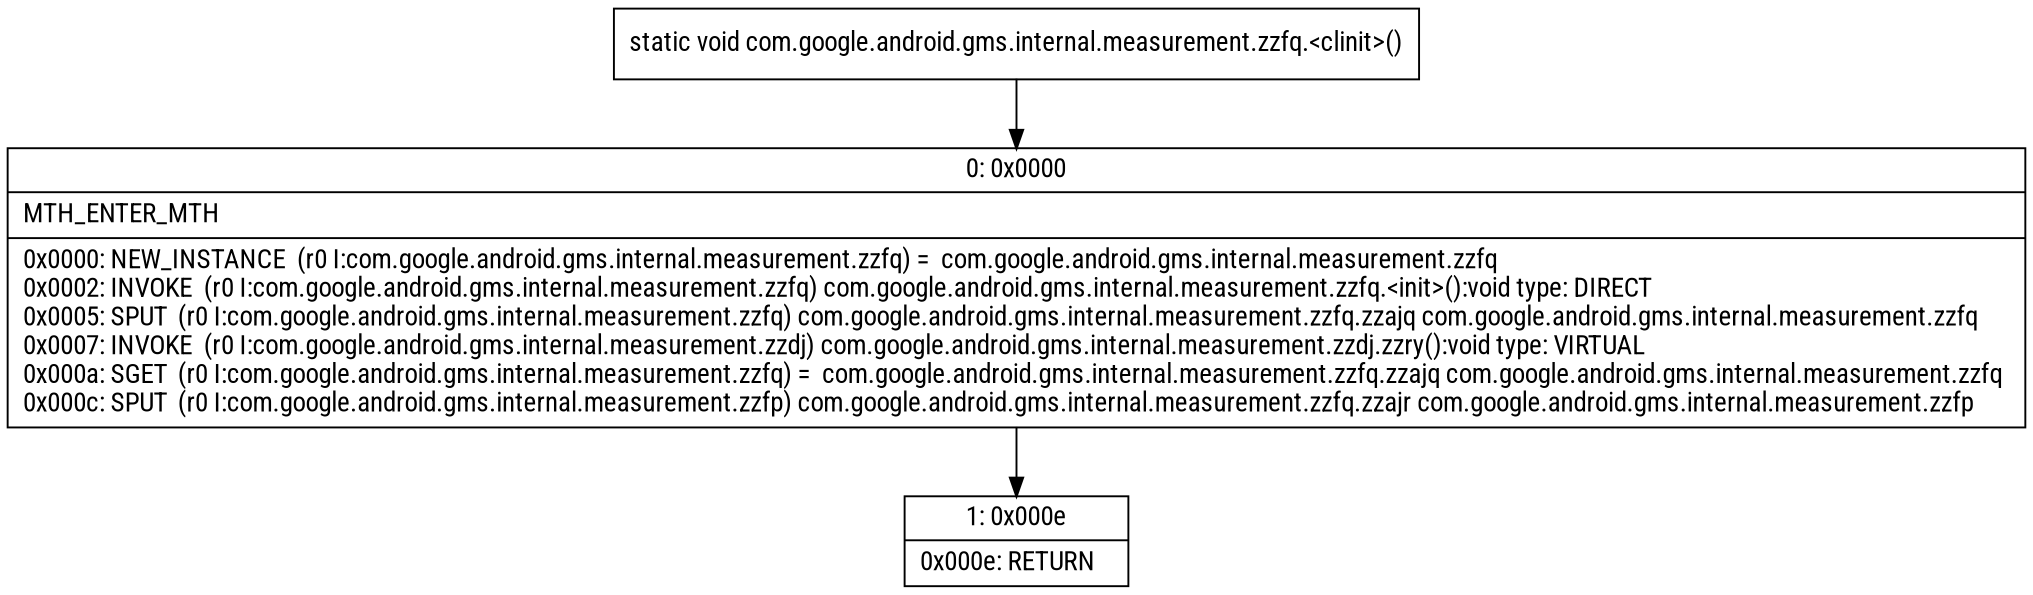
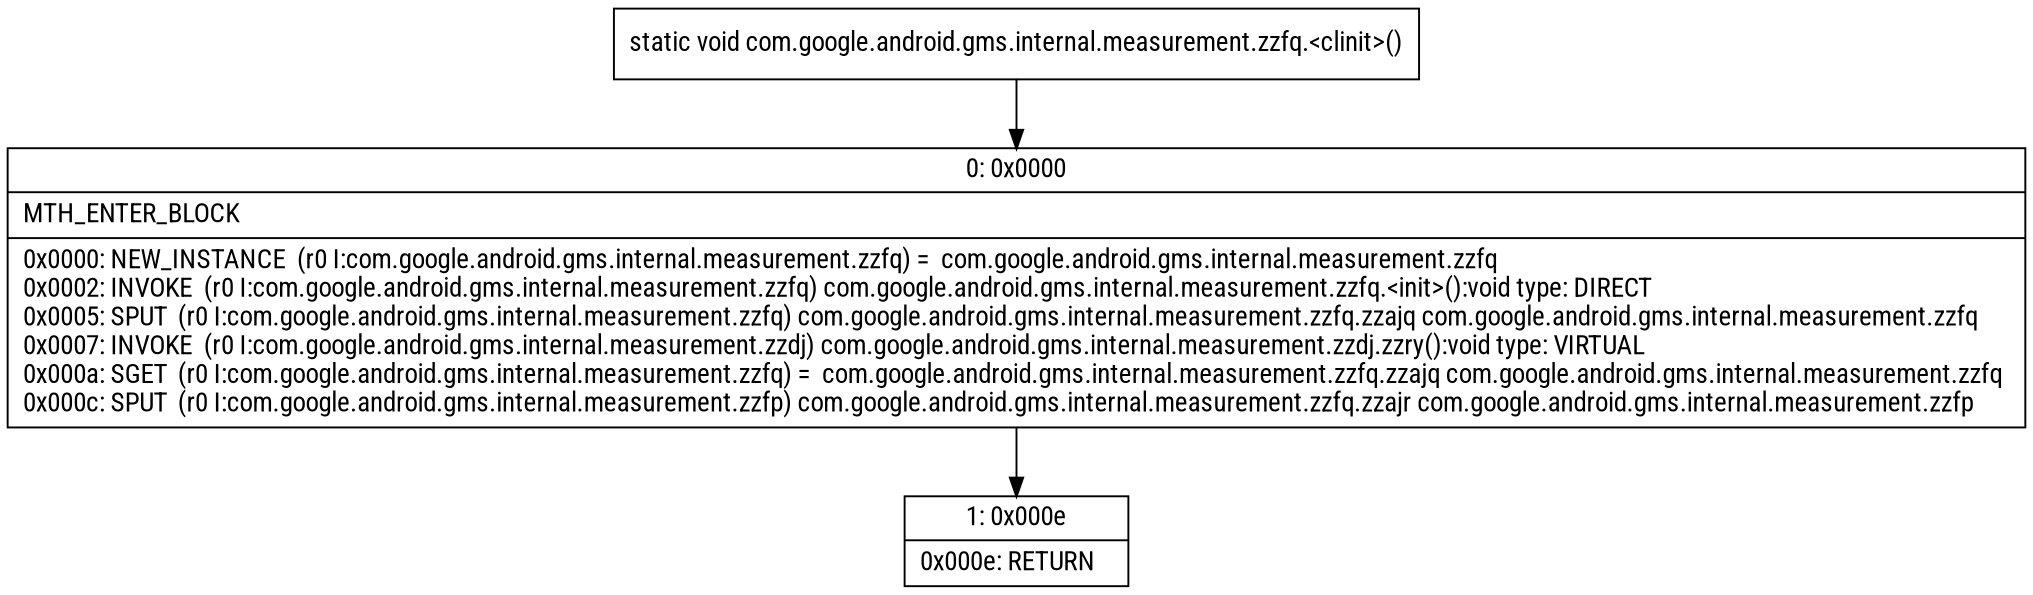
node "0: 0x0000": text "MTH_ENTER_MTH" -> "MTH_ENTER_BLOCK"
